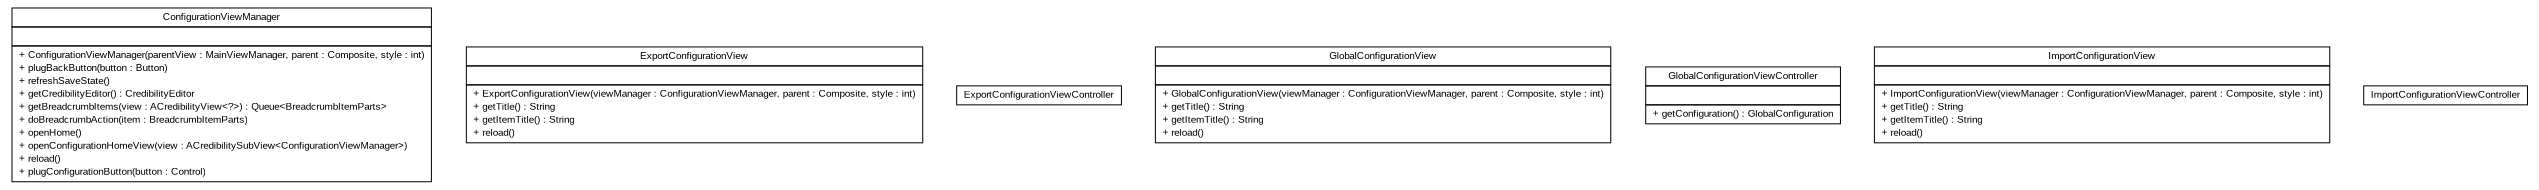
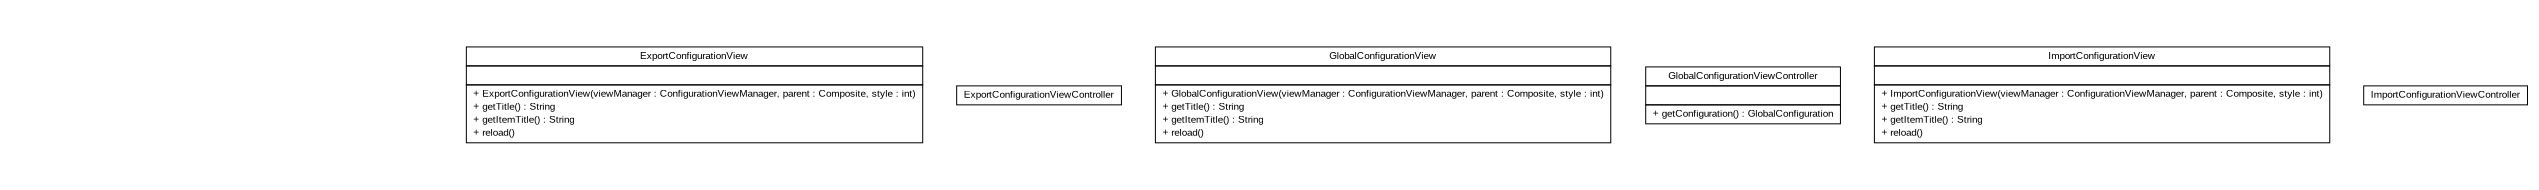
node "ConfigurationViewManager": removed
